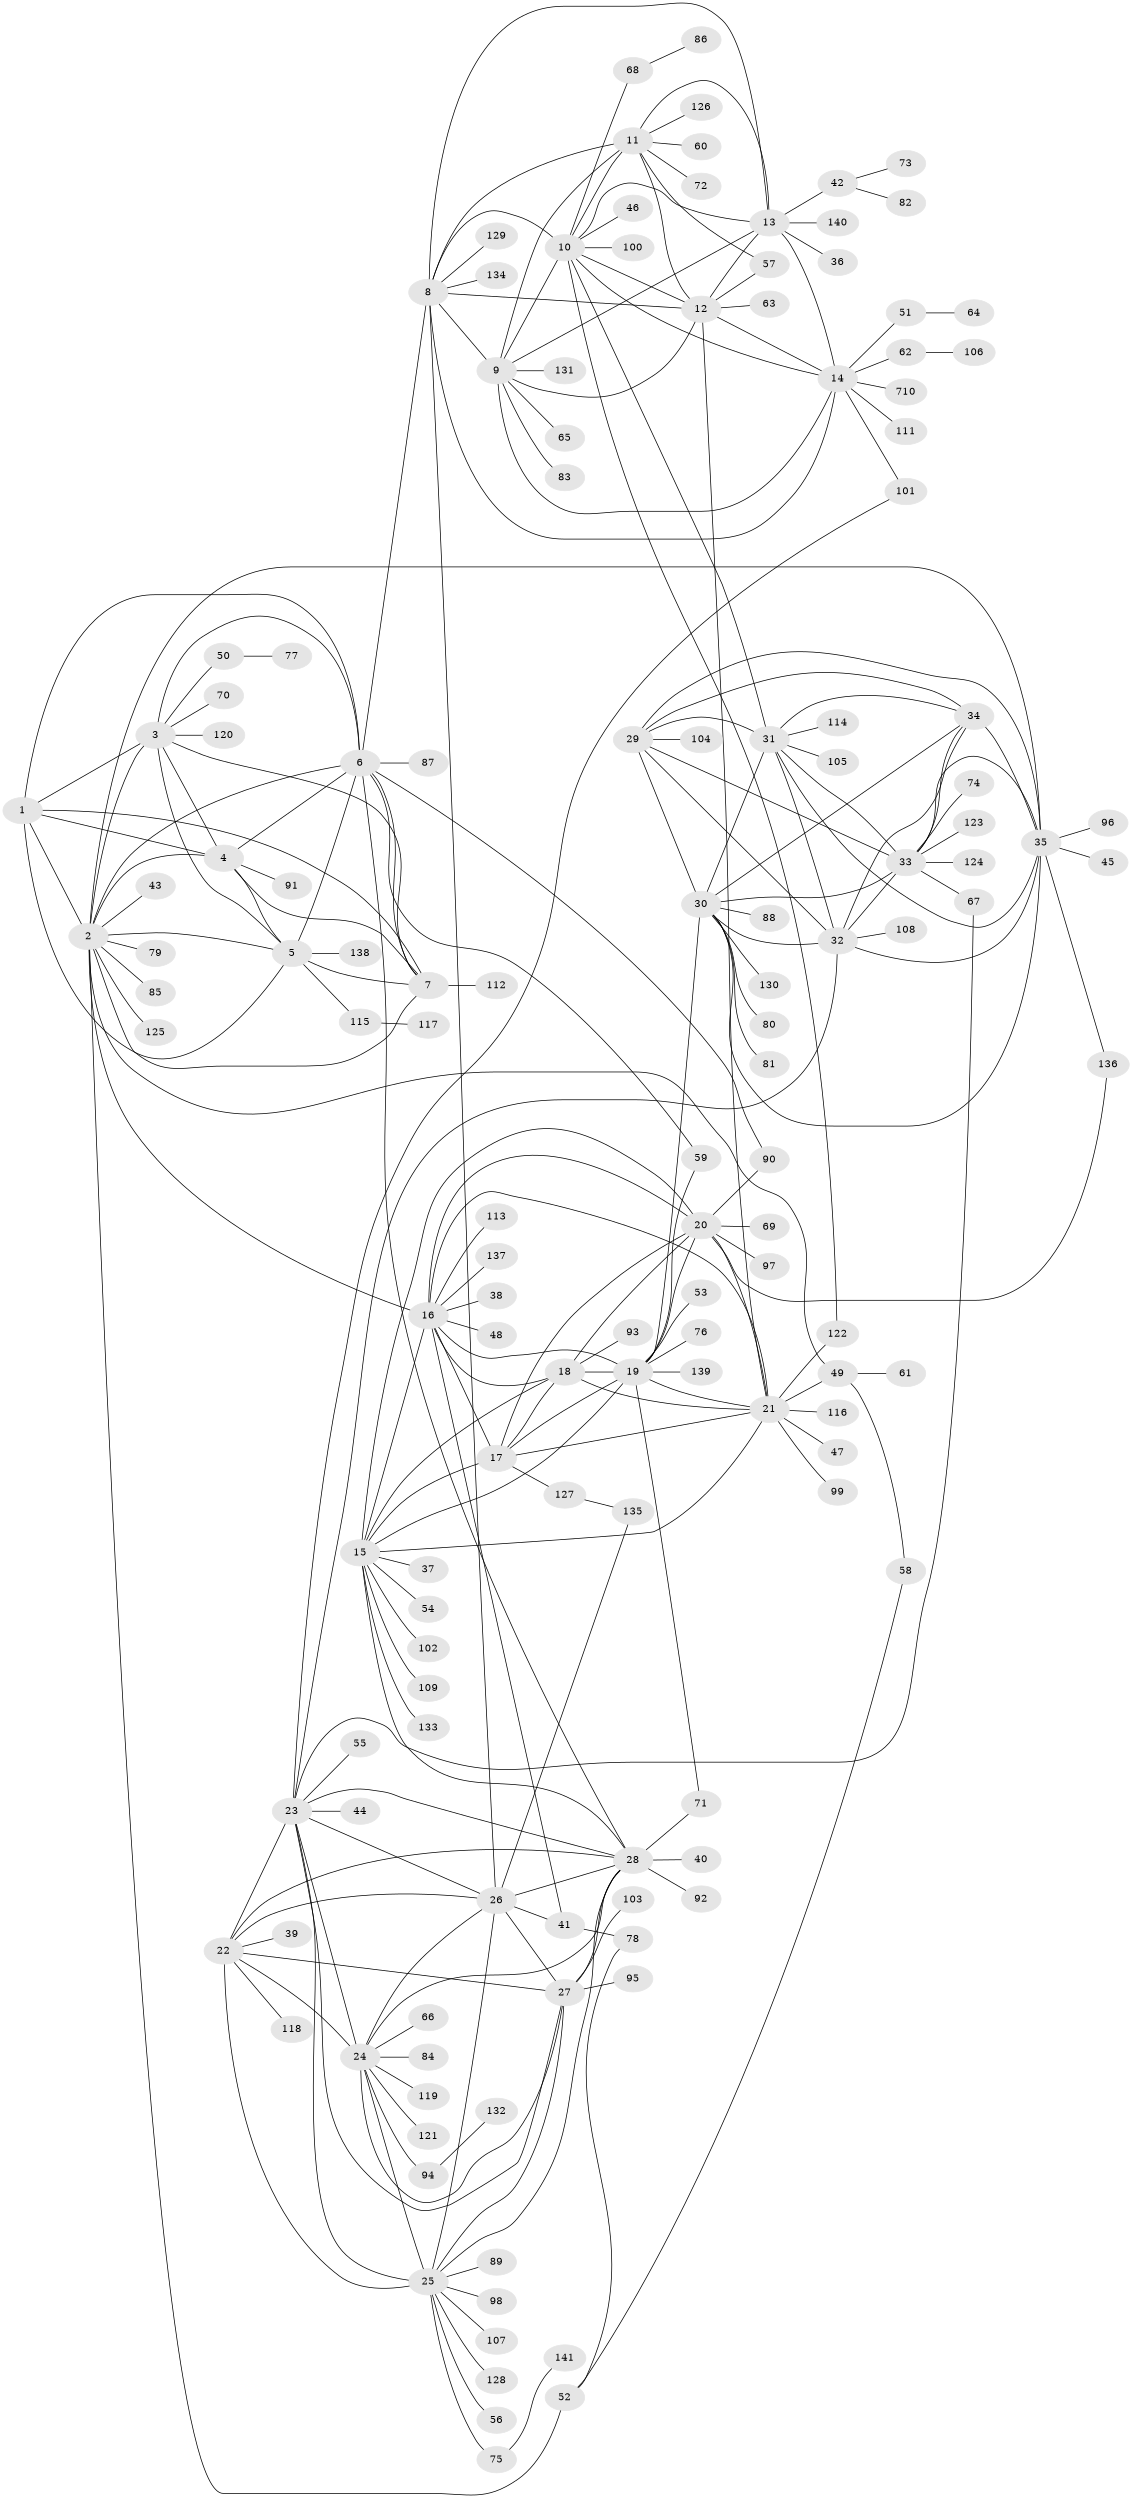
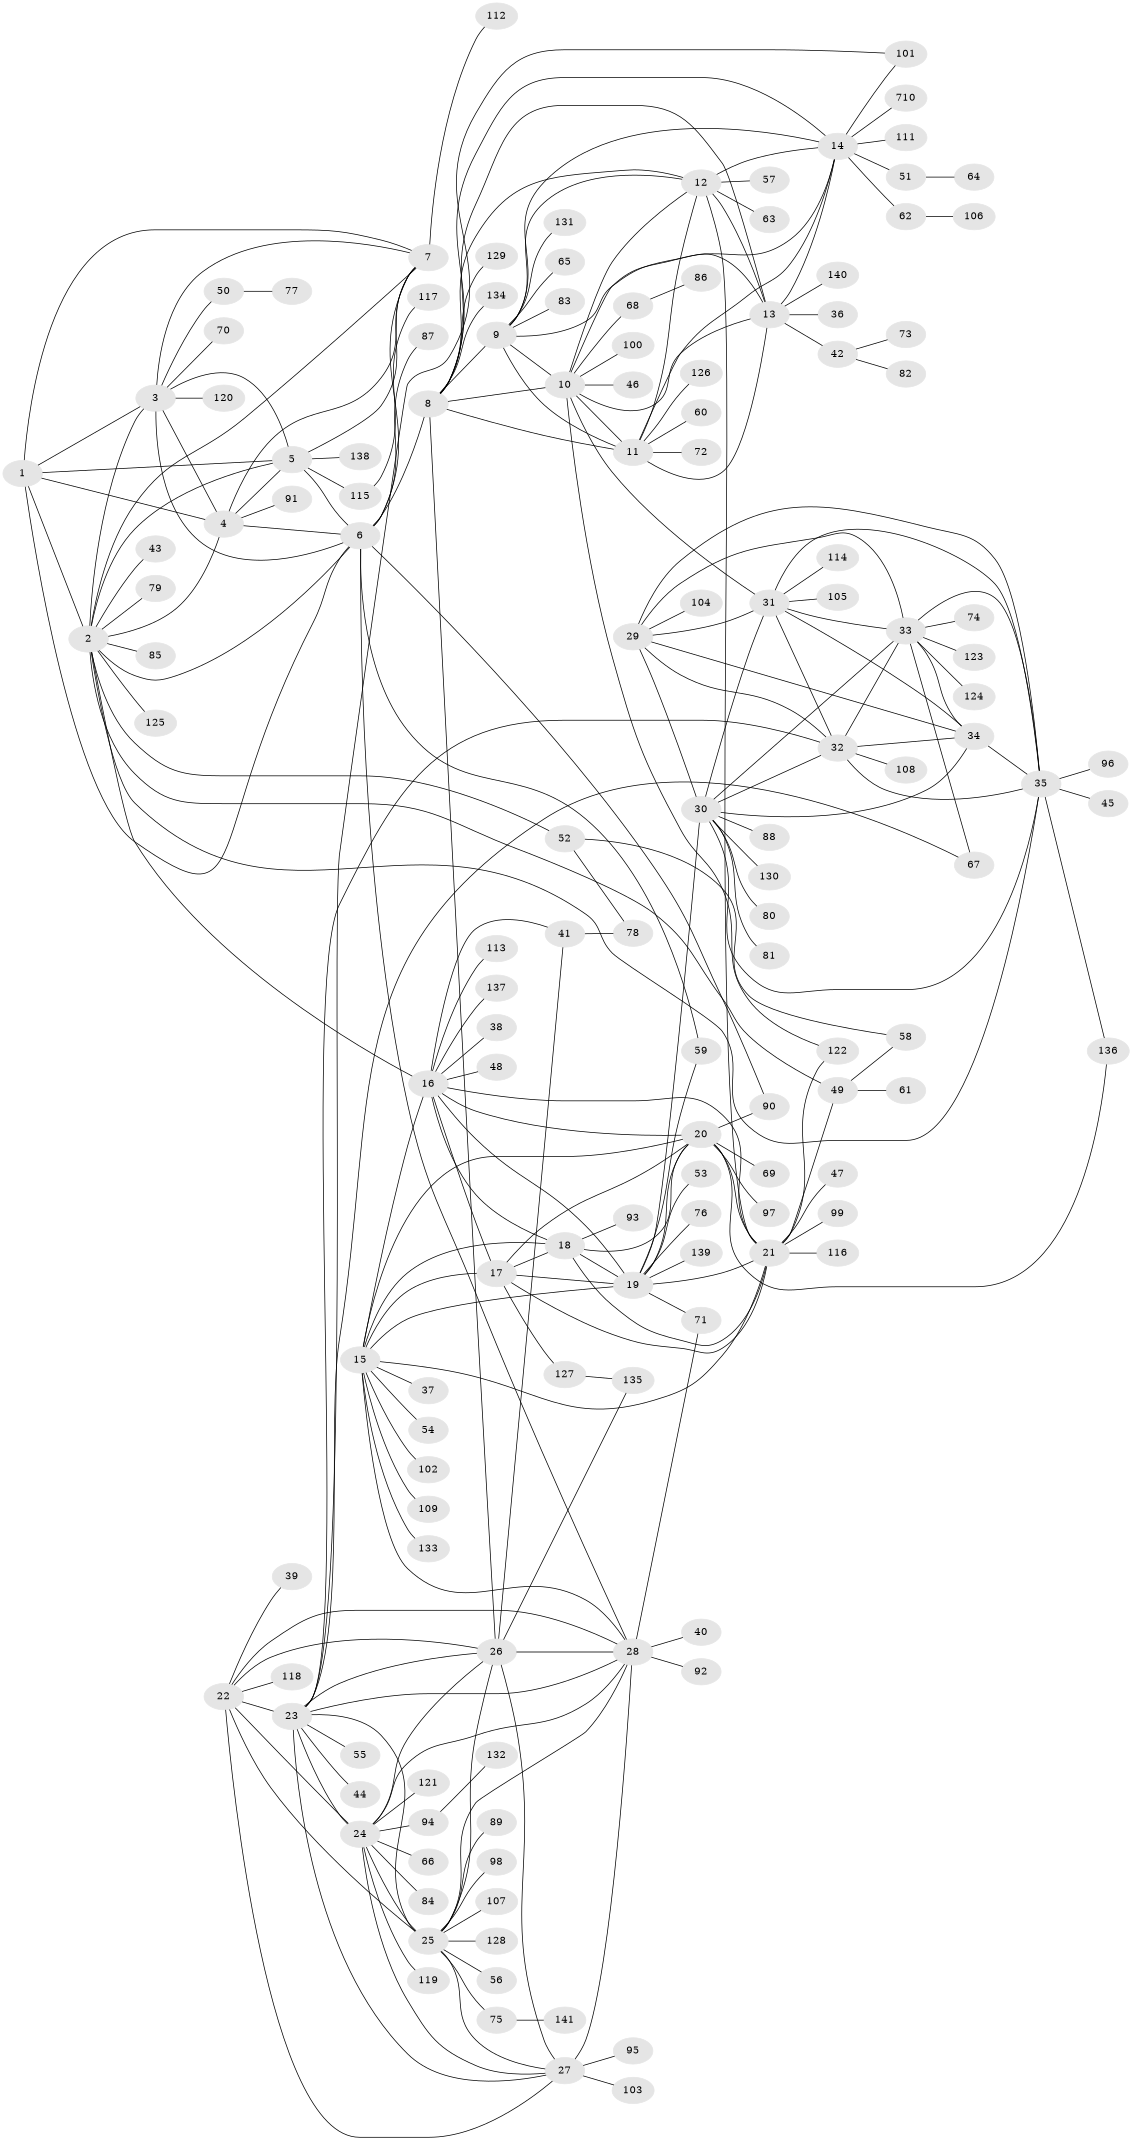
edge "11" -- "57": now "11" -- "14"
